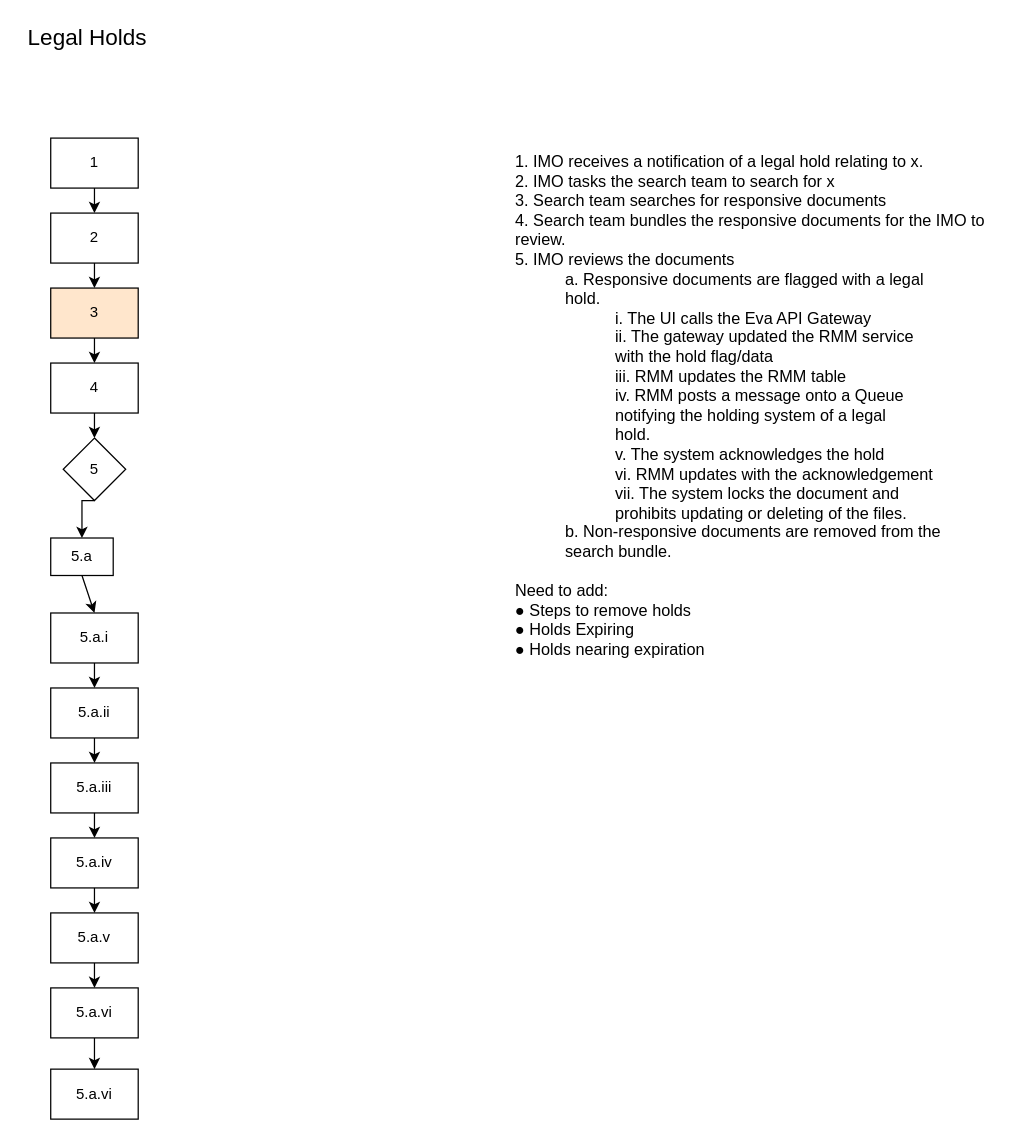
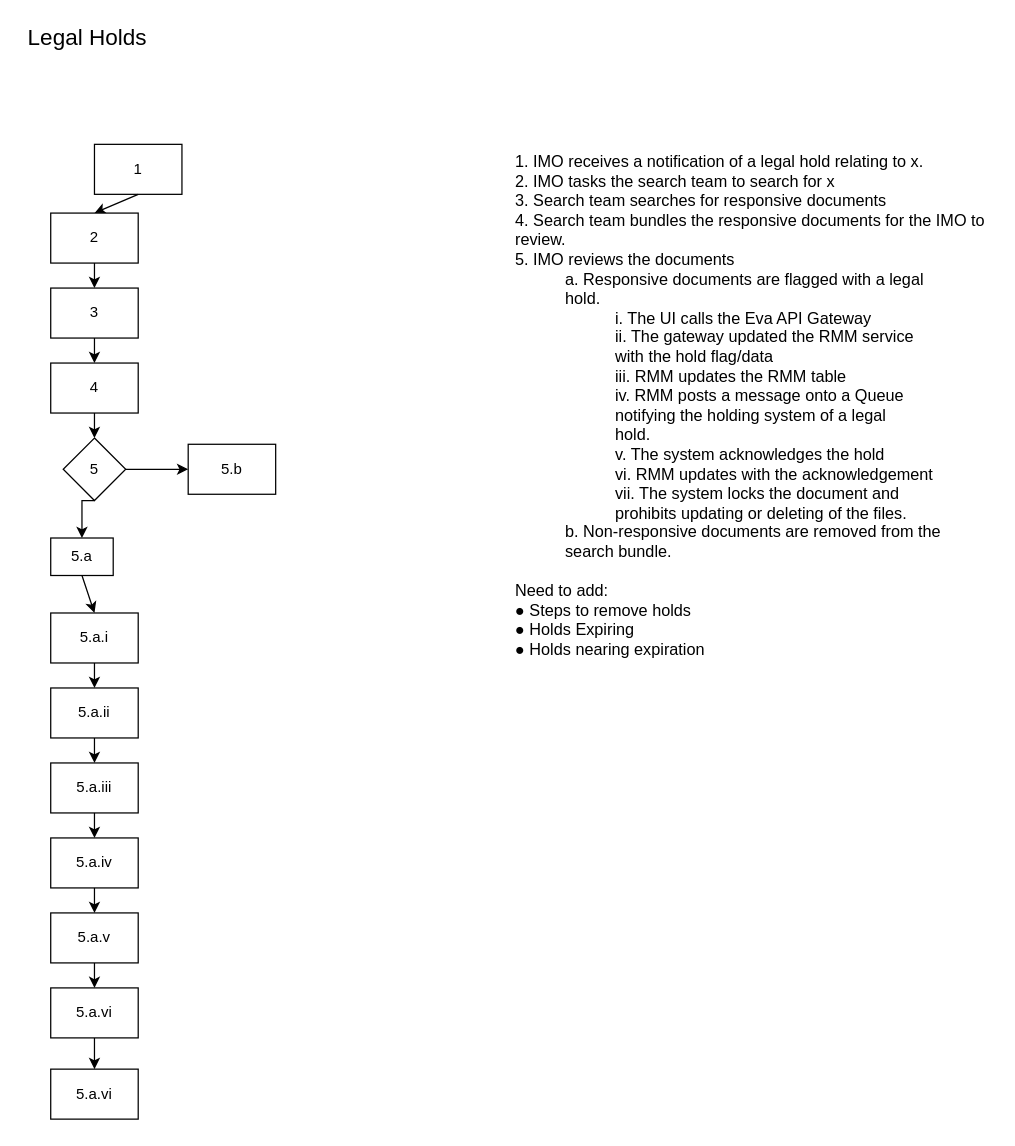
node "1": moved (94, 163) -> (138, 169)
node "3": fillcolor #ffe6cc -> #ffffff
edge "5" -> "5.b": added
node "5.b": added
